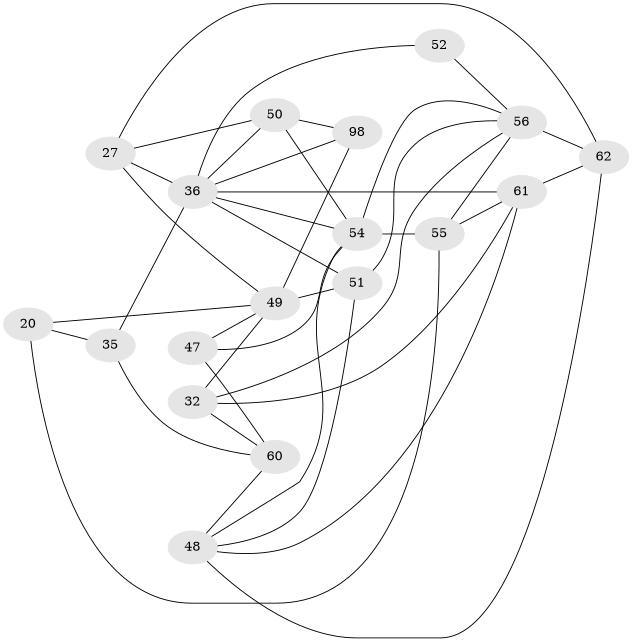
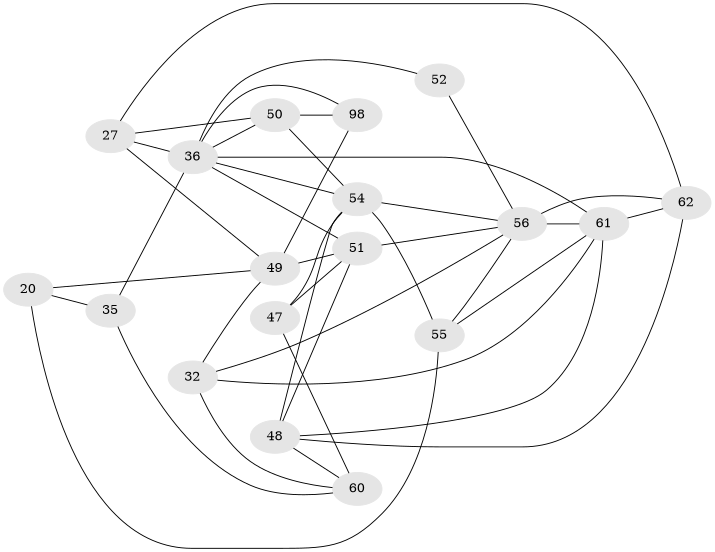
edge "56" -- "61": added
edge "49" -- "47": now "51" -- "47"
